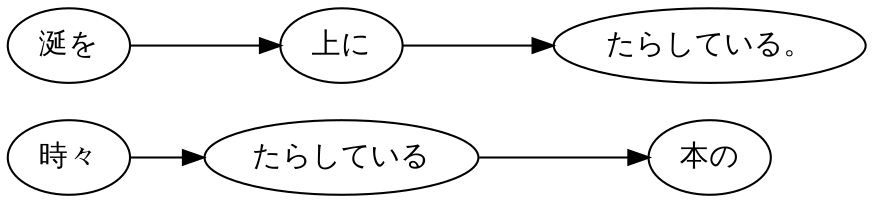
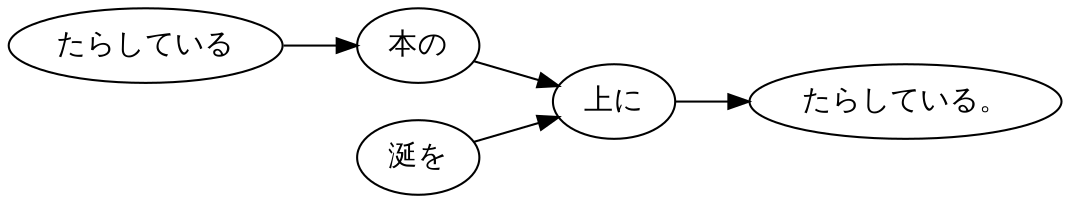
edge "本の" -> "上に": added
node "時々": removed
